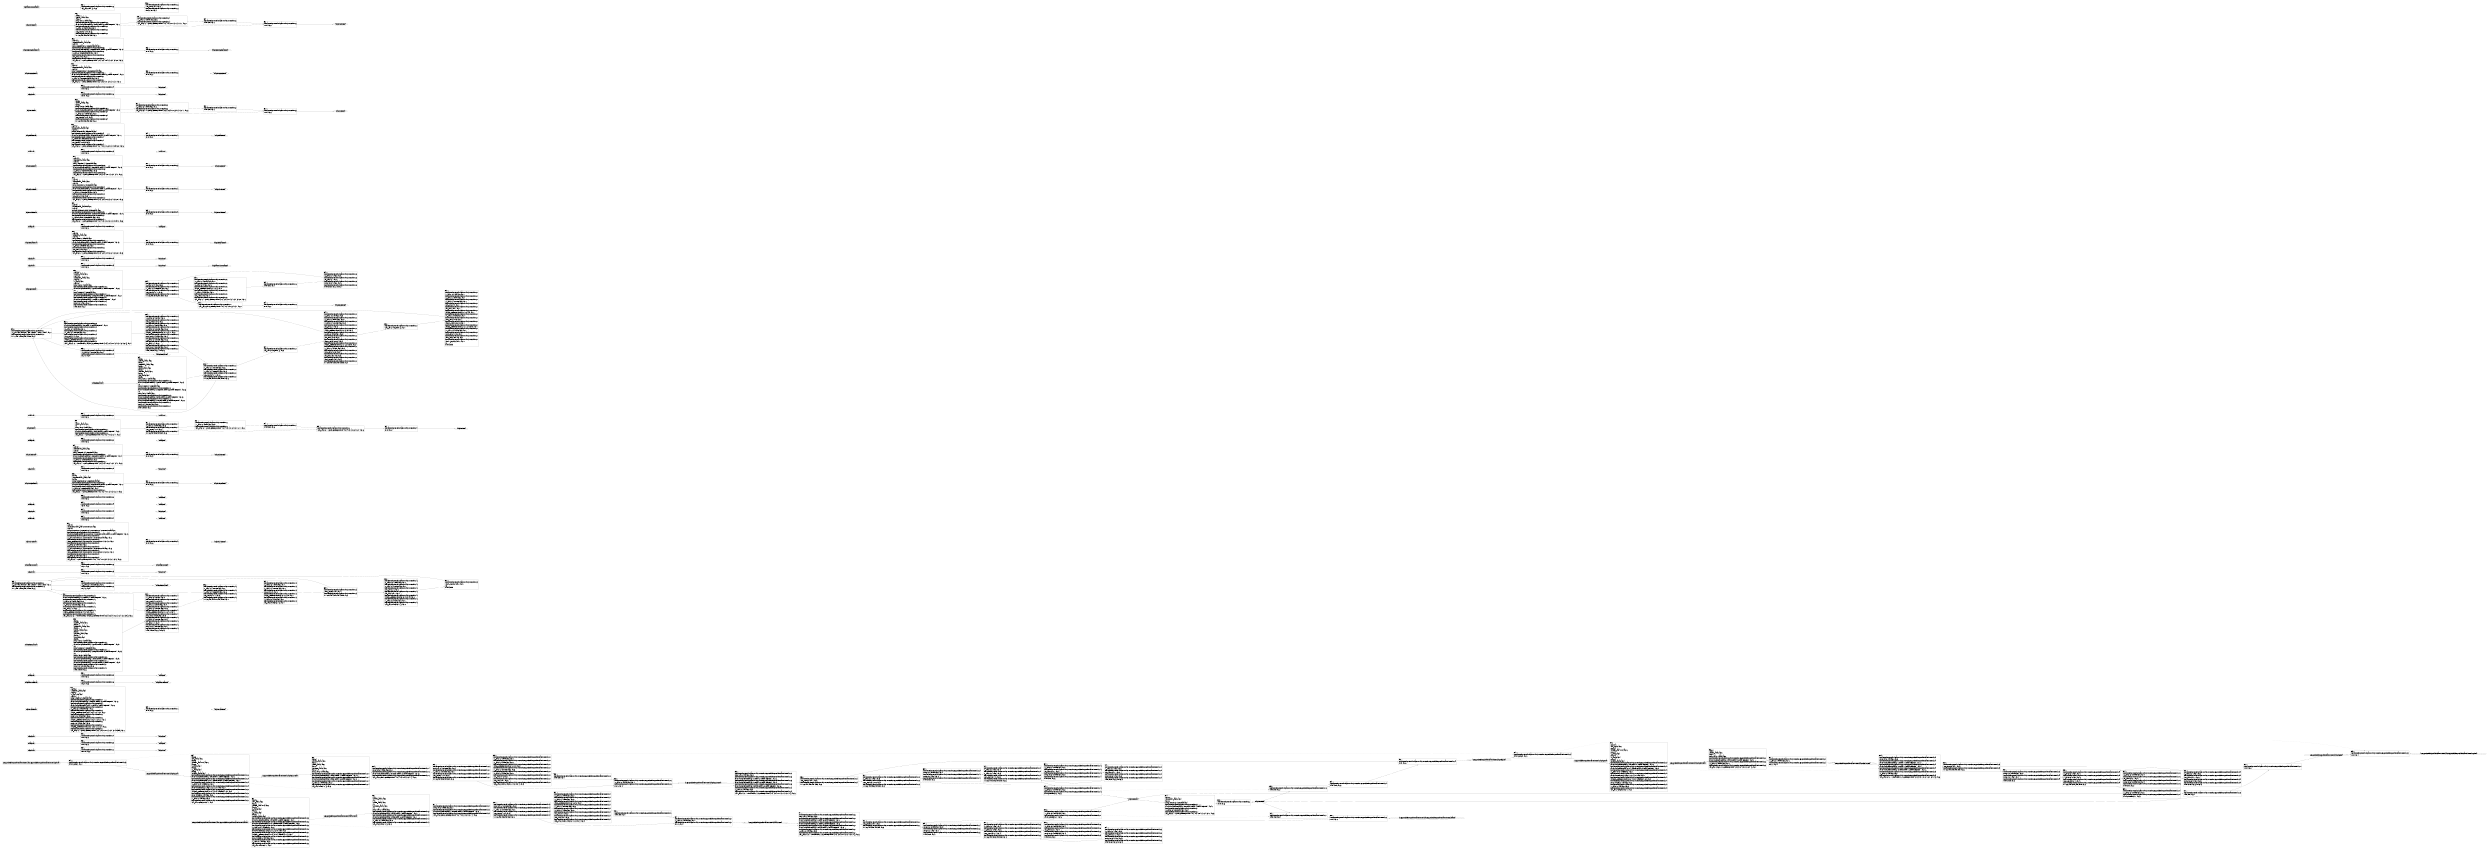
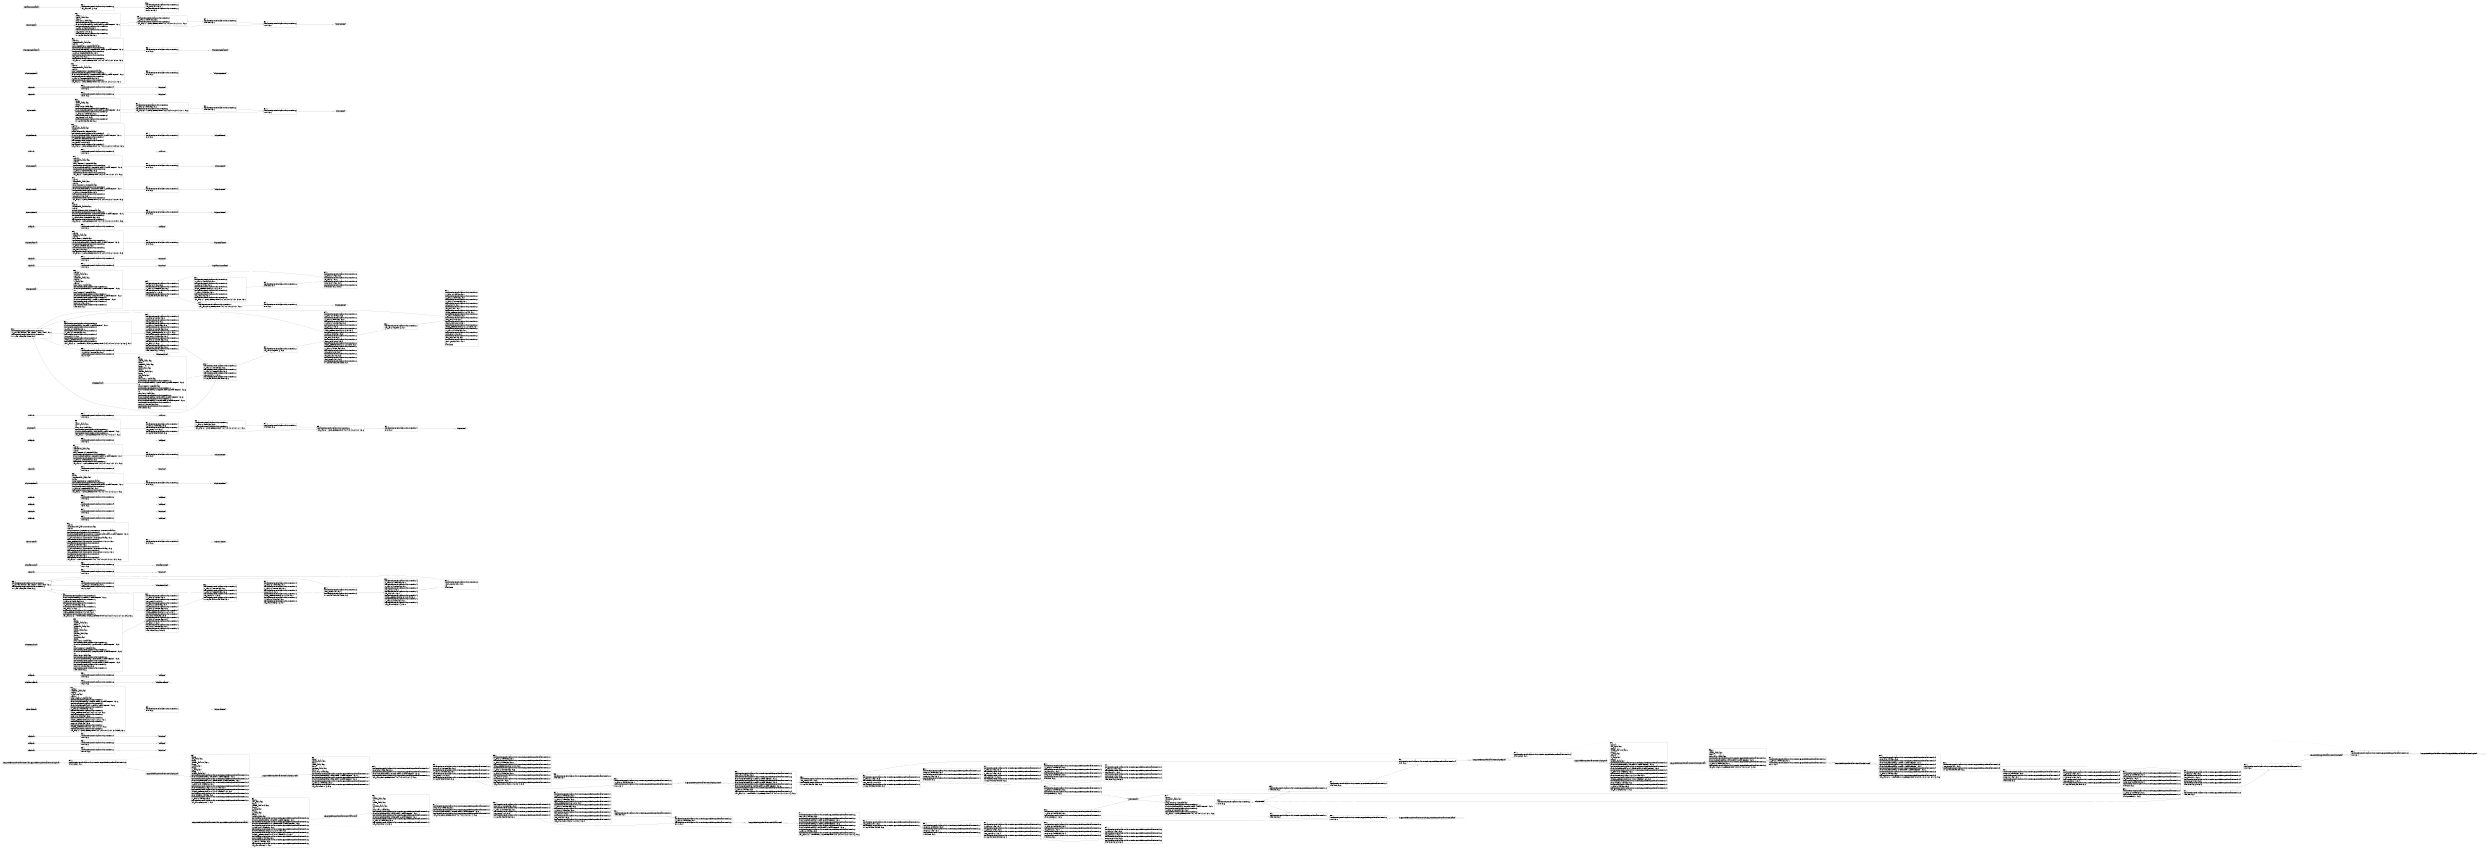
node "io_ll_printSizeTLine_start": removed
node "io_ll_bad9_start": added
